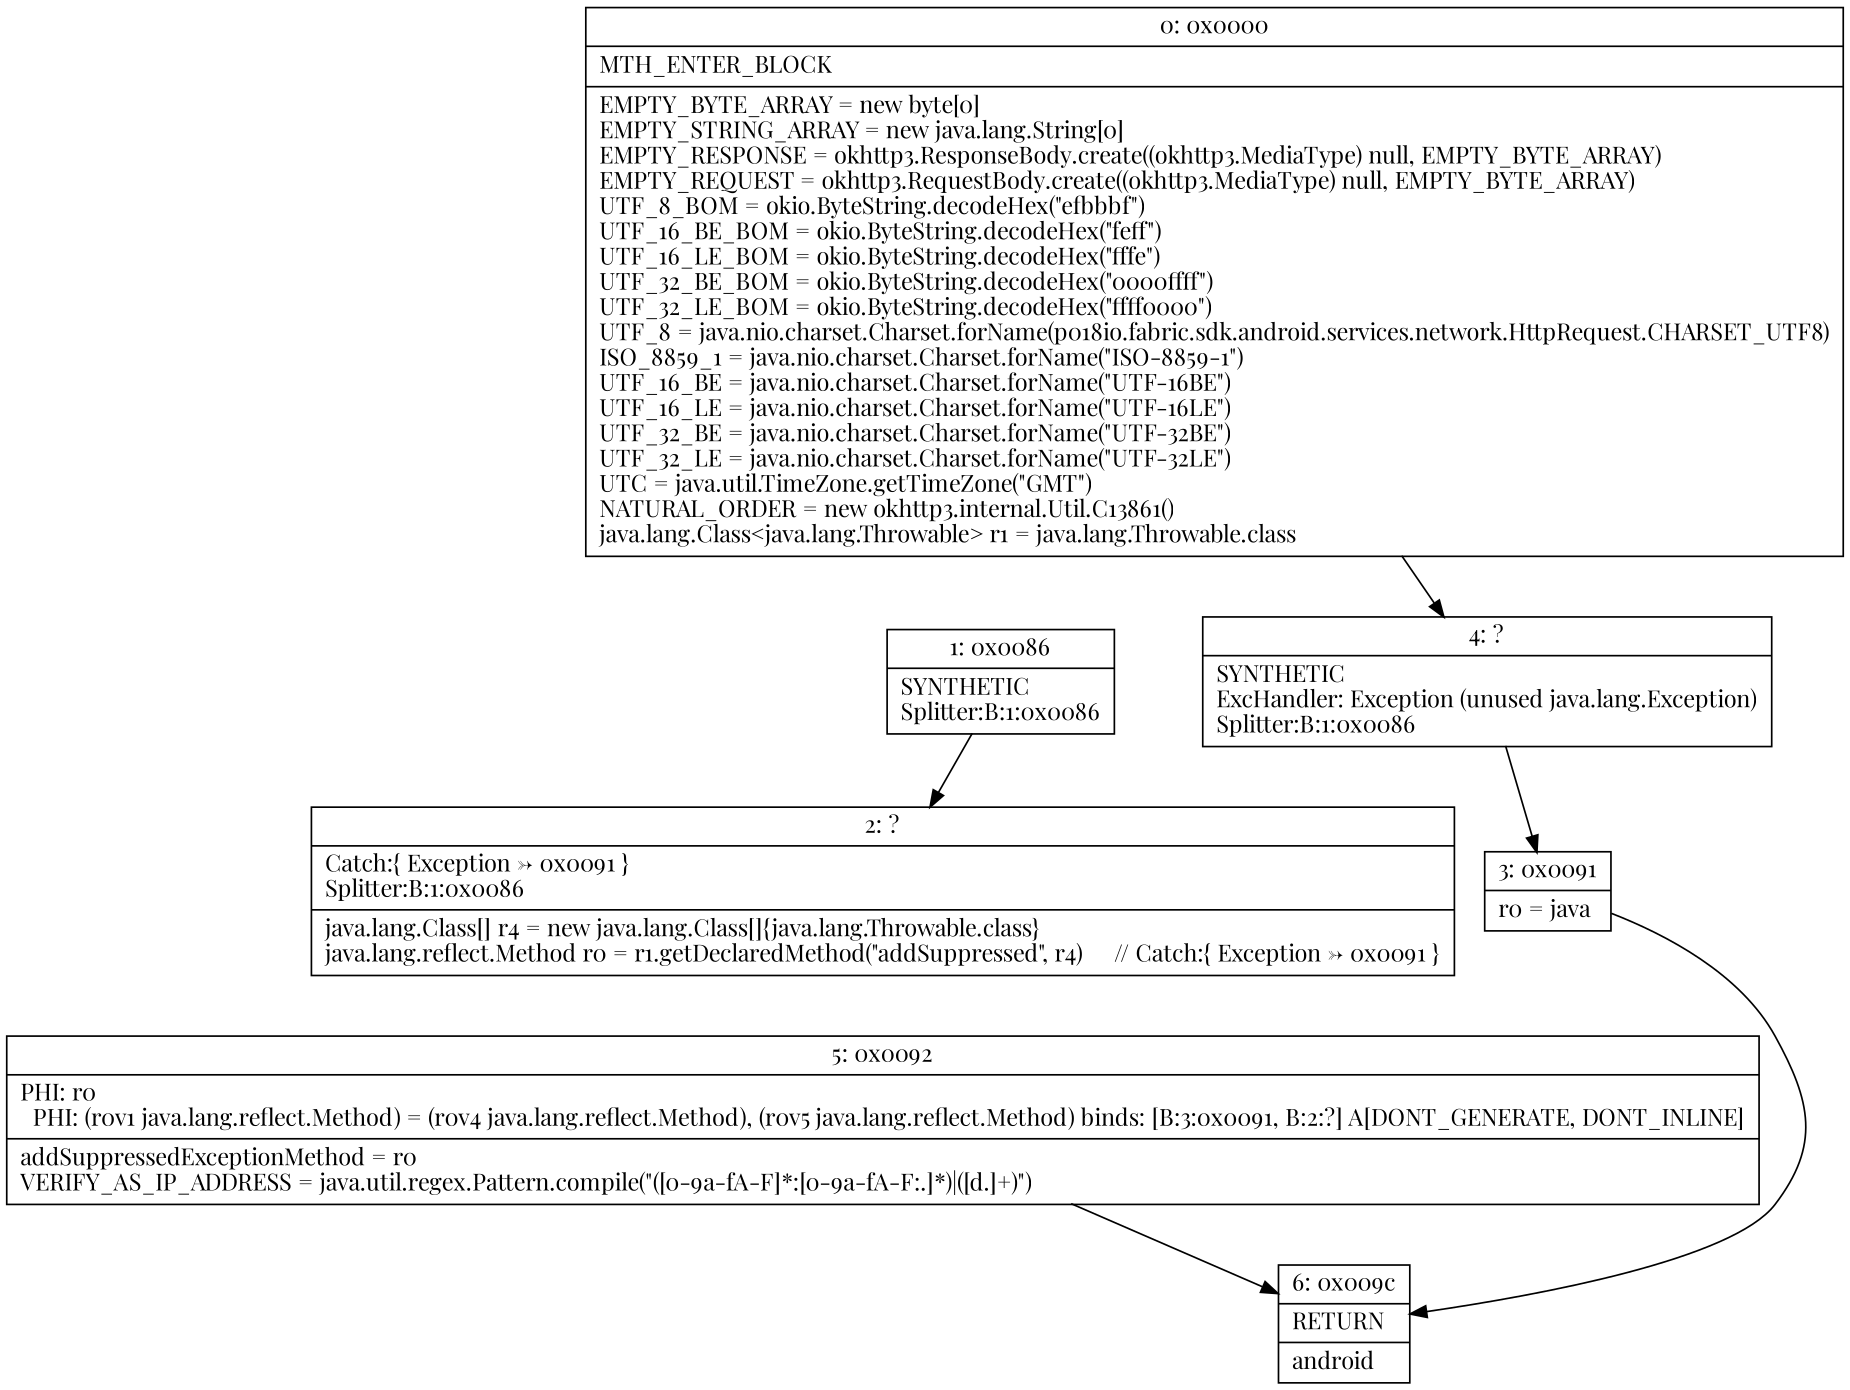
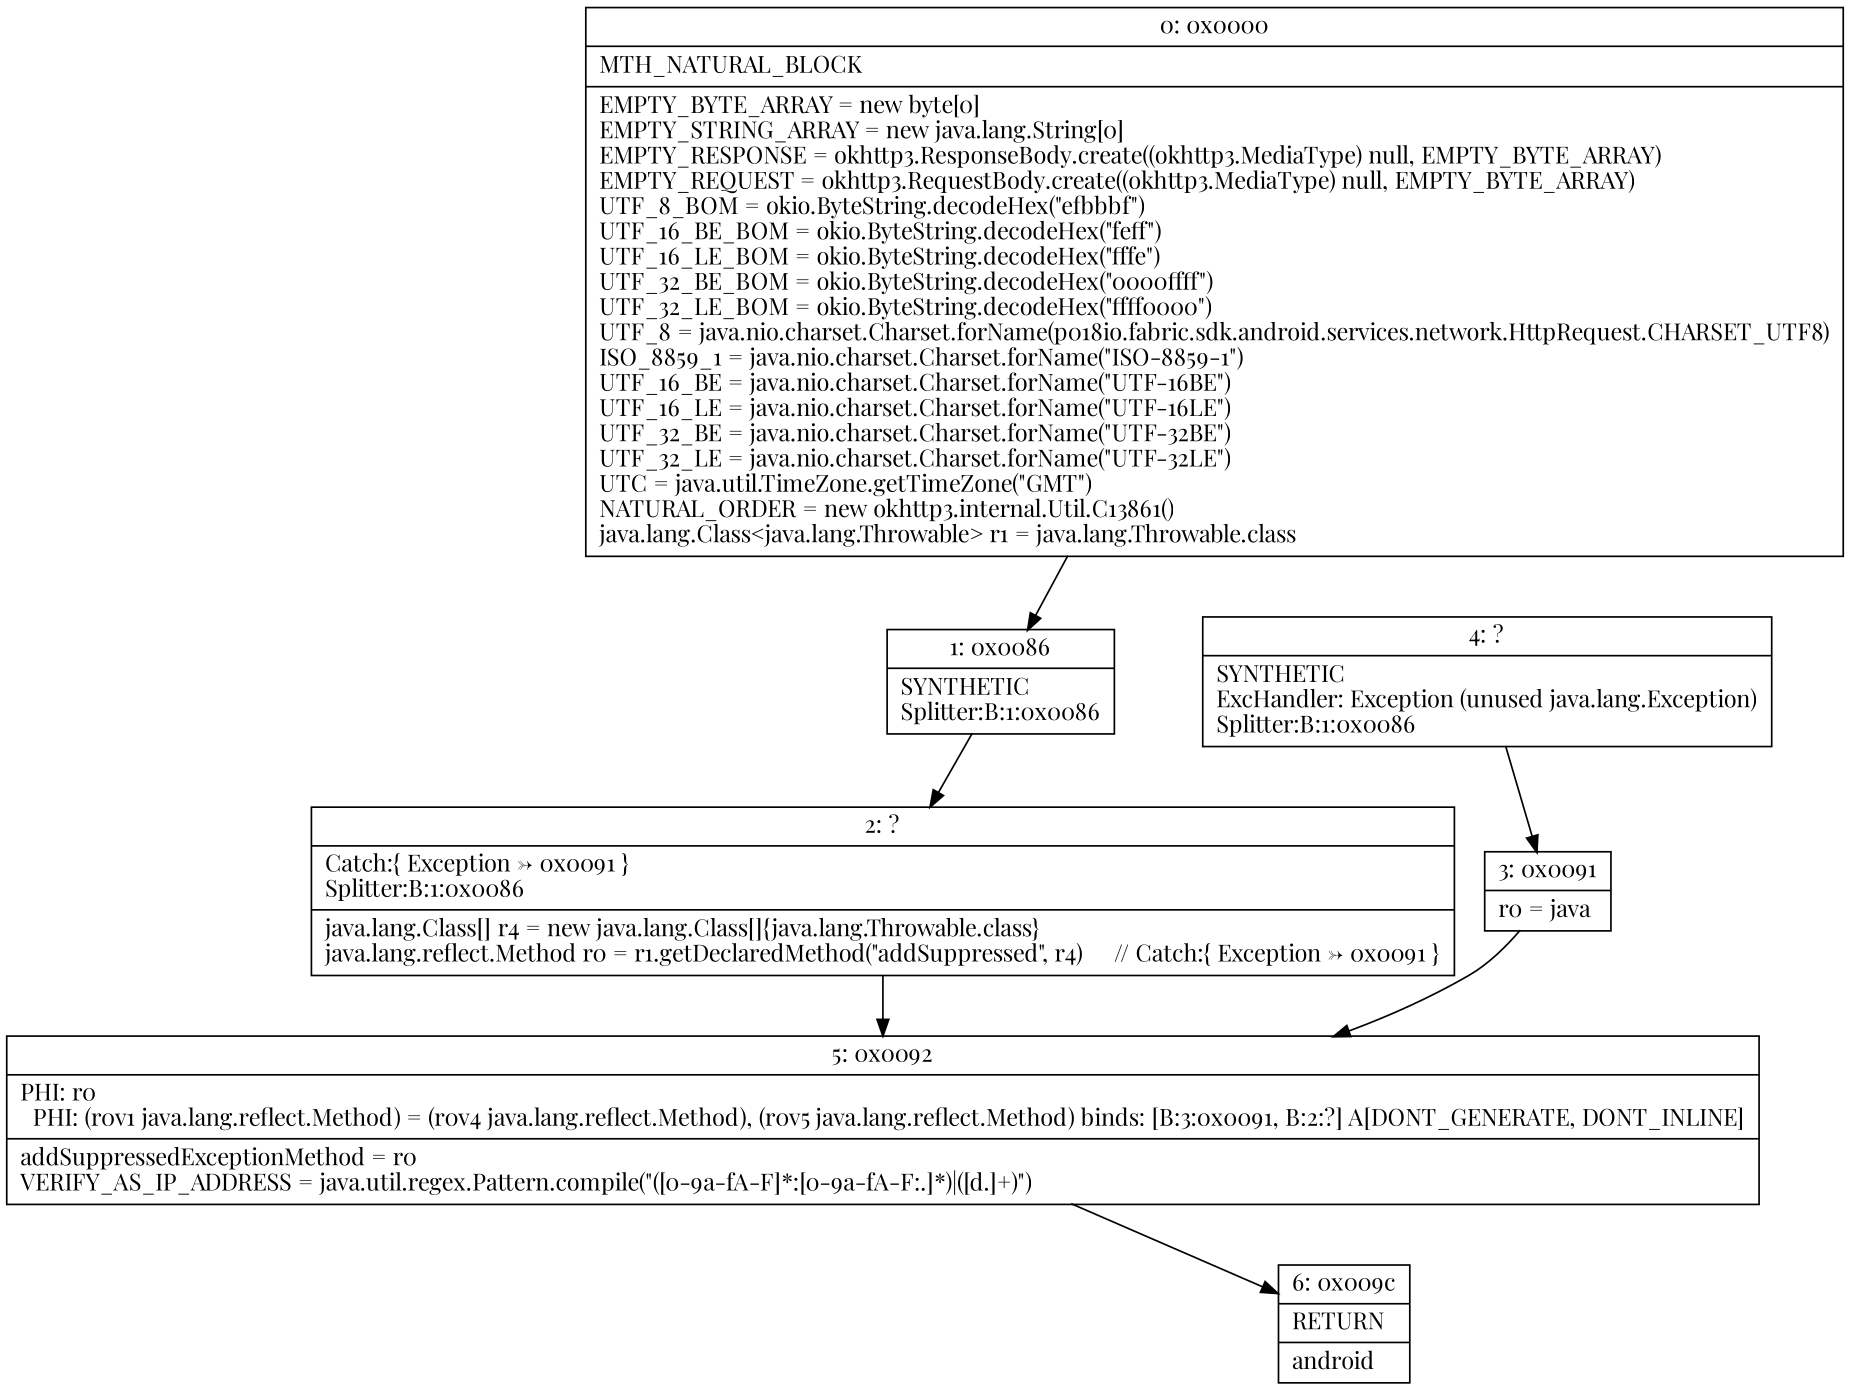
node "0: 0x0000": text "MTH_ENTER_BLOCK" -> "MTH_NATURAL_BLOCK"
edge "0: 0x0000" -> "4: ?": now "0: 0x0000" -> "1: 0x0086"
edge "2: ?" -> "5: 0x0092": added
edge "3: 0x0091" -> "6: 0x009c": now "3: 0x0091" -> "5: 0x0092"
